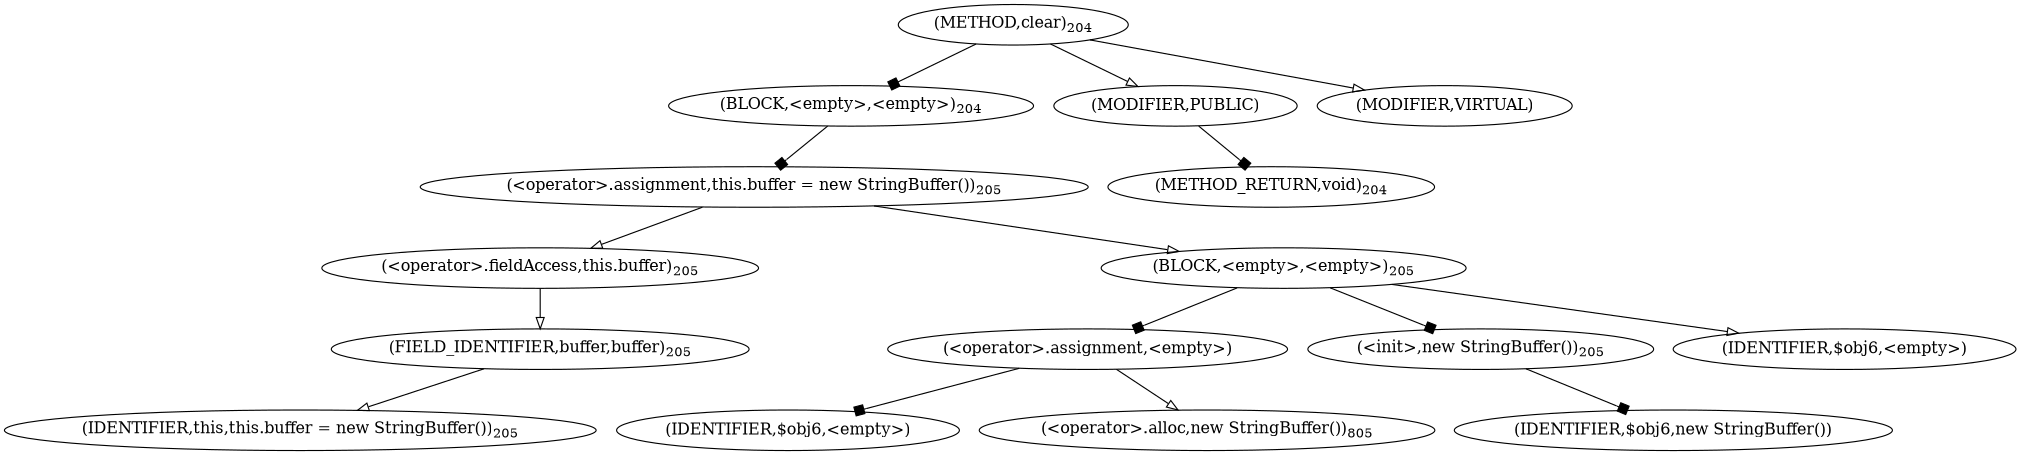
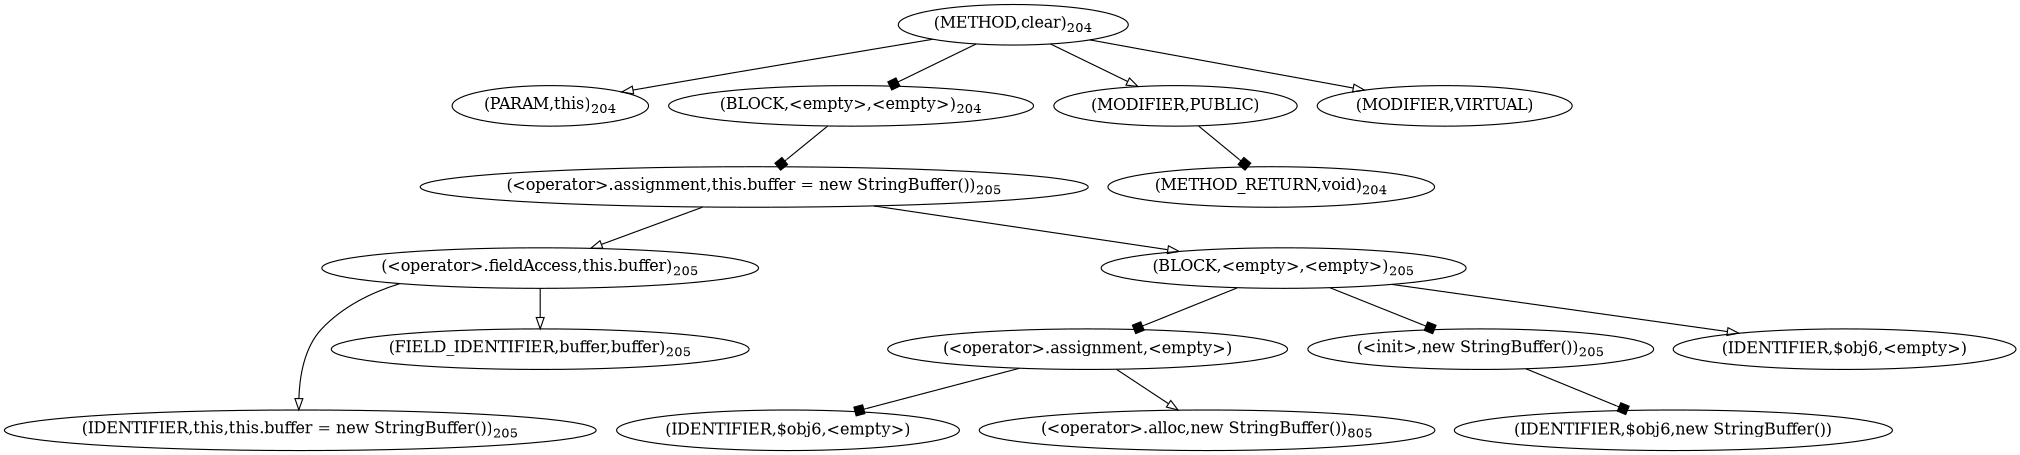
node "(PARAM,this)": added
edge "(FIELD_IDENTIFIER,buffer,buffer)" -> "(IDENTIFIER,this,this.buffer = new StringBuffer())": now "(<operator>.fieldAccess,this.buffer)" -> "(IDENTIFIER,this,this.buffer = new StringBuffer())"
